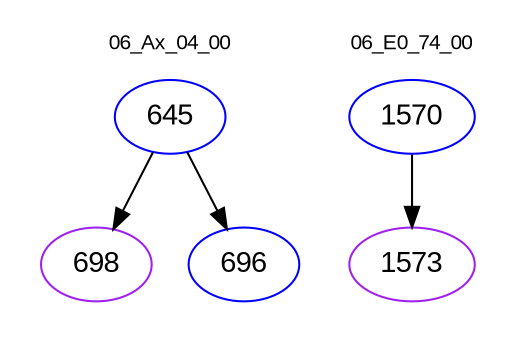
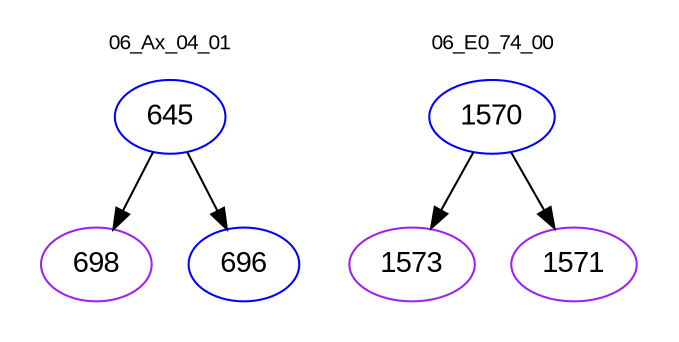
cluster "06_Ax_04_00": label "06_Ax_04_00" -> "06_Ax_04_01"
node "1571": added
